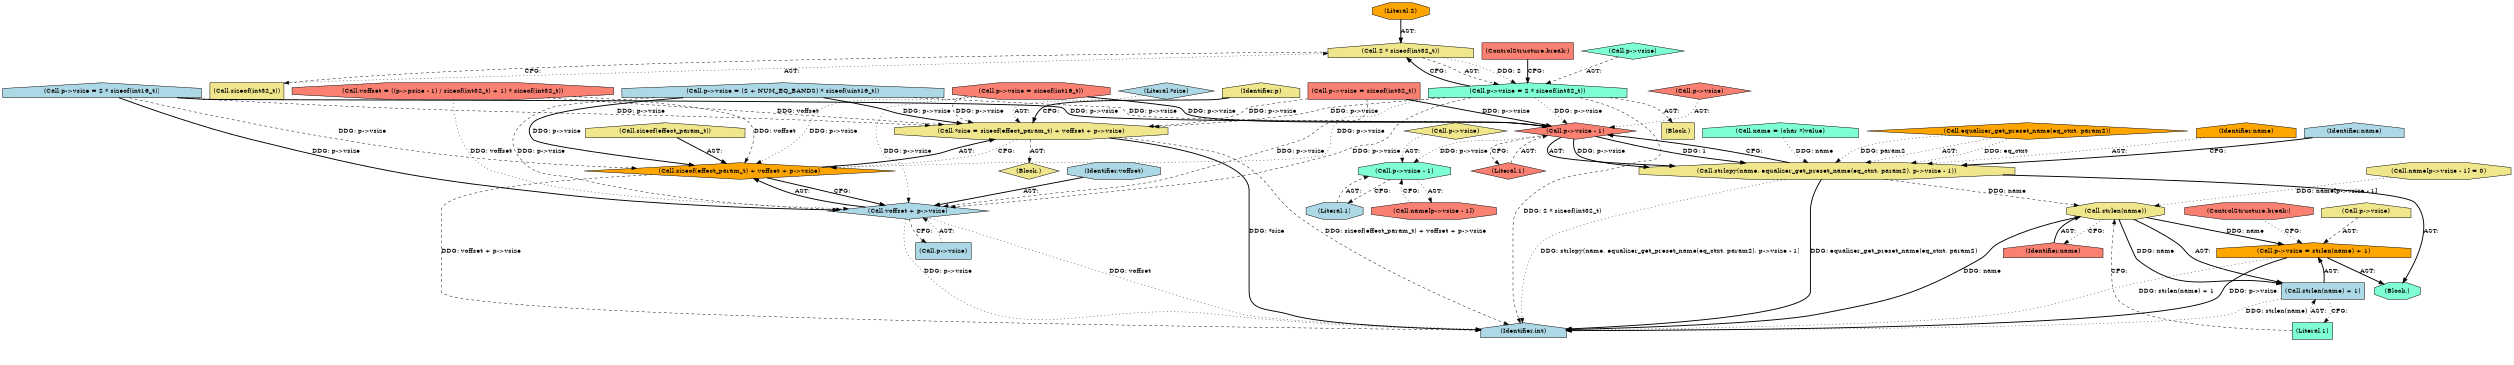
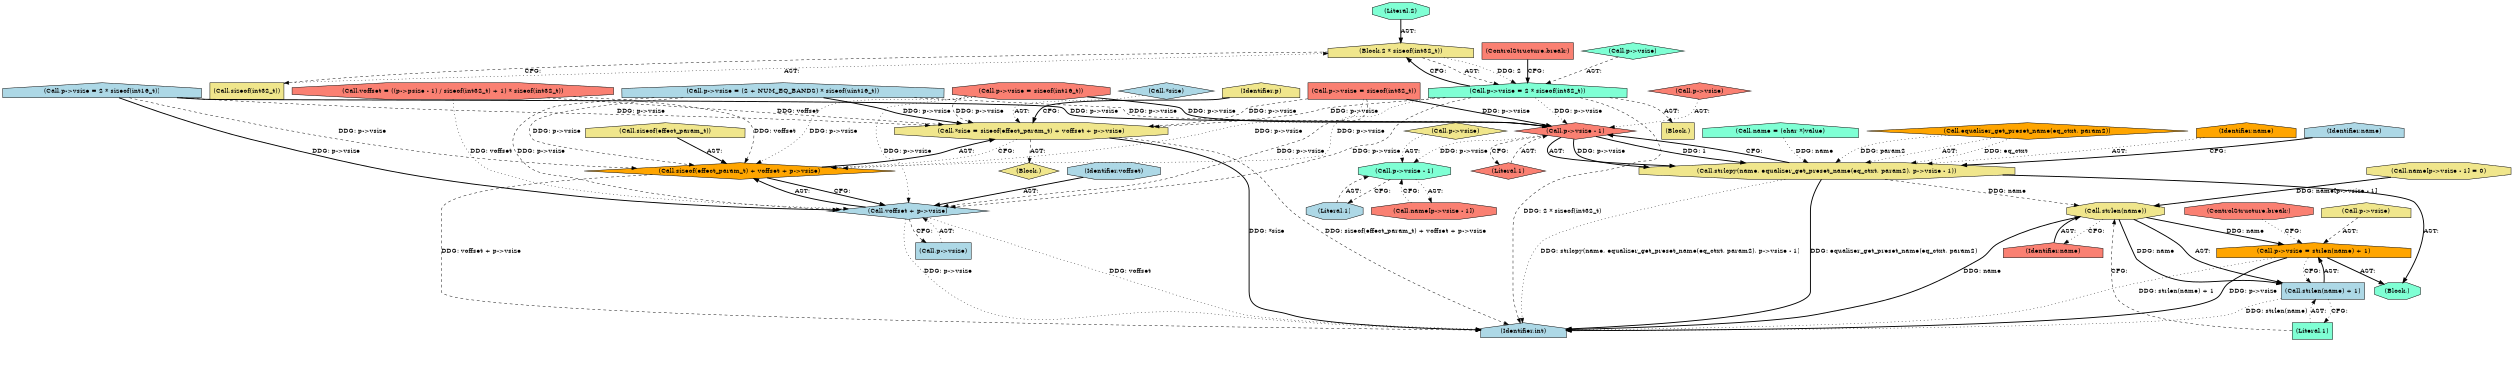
node "(Literal,2)": fillcolor orange -> aquamarine
node "(Call,2 * sizeof(int32_t))": label "(Call,2 * sizeof(int32_t))" -> "(Block,2 * sizeof(int32_t))"
node "(Literal,*size)": label "(Literal,*size)" -> "(Call,*size)"
edge "(Call,p->vsize = (2 + NUM_EQ_BANDS) * sizeof(uint16_t))" -> "(Call,sizeof(effect_param_t) + voffset + p->vsize)": style bold -> dashed
edge "(Call,p->vsize = sizeof(int32_t))" -> "(Call,sizeof(effect_param_t) + voffset + p->vsize)": added, label "DDG: p->vsize"
edge "(Call,name[p->vsize - 1] = 0)" -> "(Call,strlen(name))": style dotted -> bold
edge "(Call,p->vsize = strlen(name) + 1)" -> "(Call,strlen(name) + 1)": added, label "CFG:"
